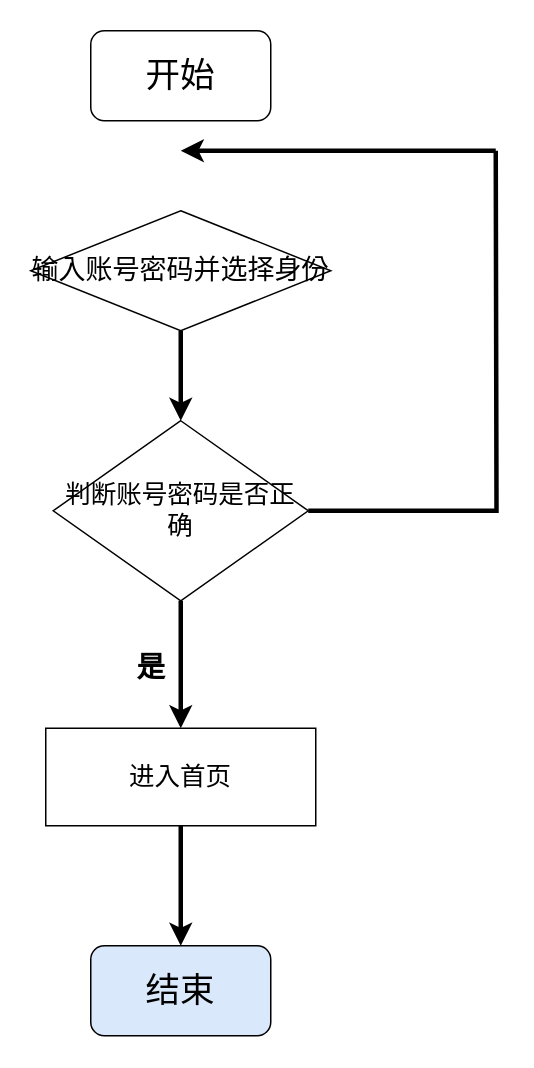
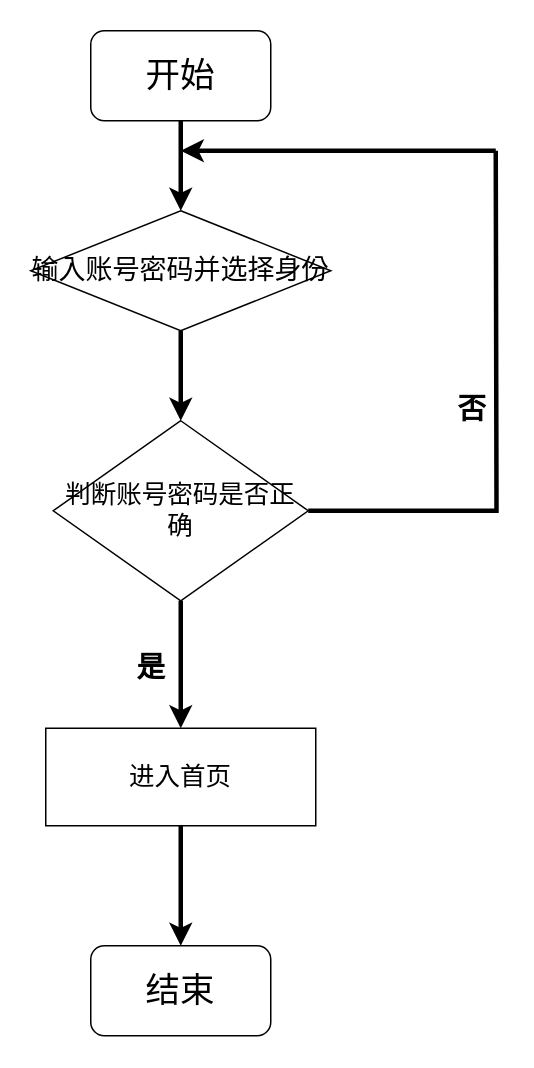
edge "开始" -> "输入账号密码并选择身份": added
node "否": added
node "结束": fillcolor #dae8fc -> #ffffff
